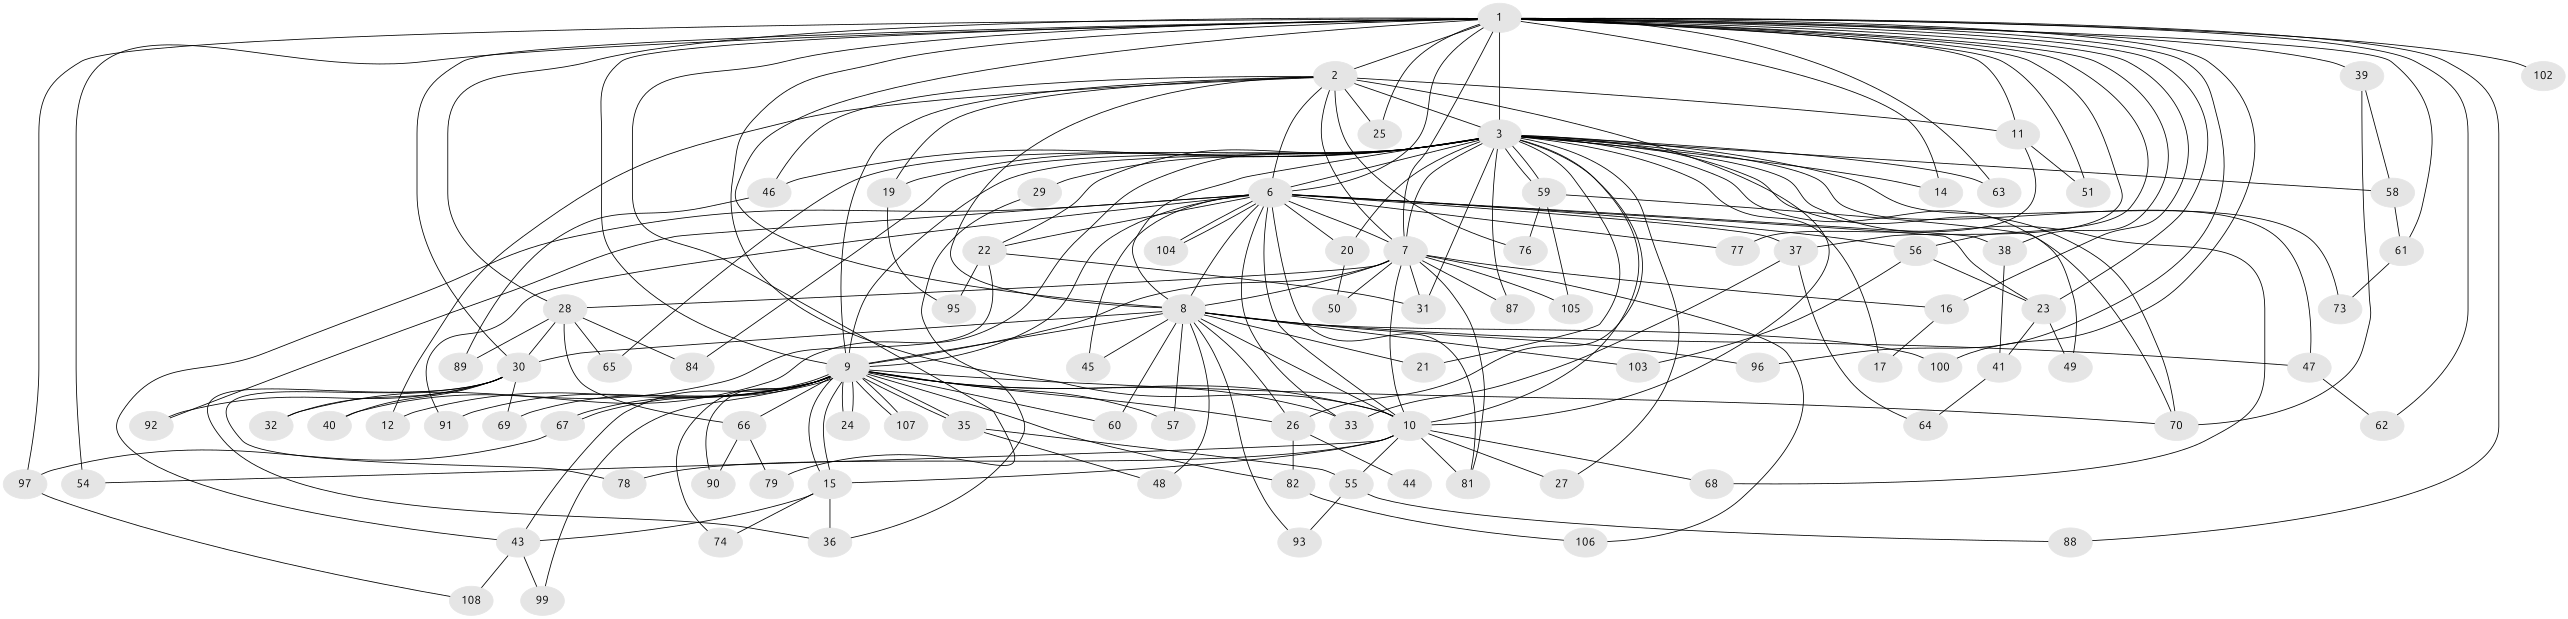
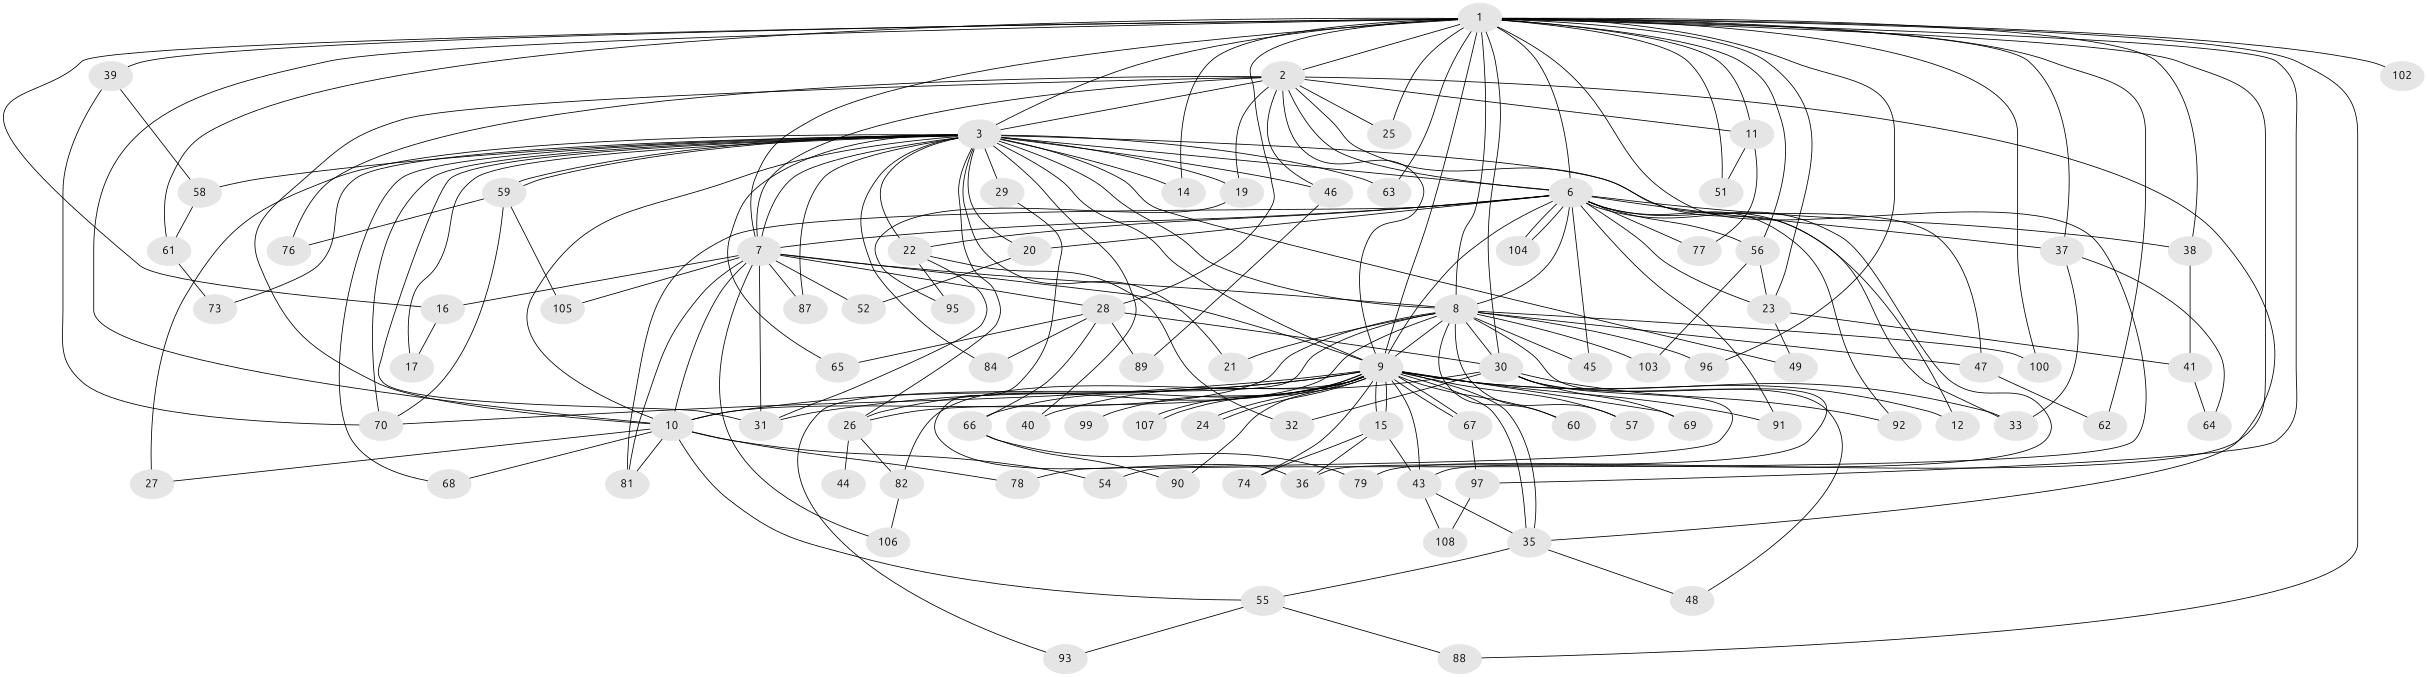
edge "2" -- "8": now "2" -- "35"
node "50": label "50" -> "52"
edge "6" -- "10": removed
edge "9" -- "31": added
edge "10" -- "15": removed
edge "43" -- "99": now "43" -- "35"
